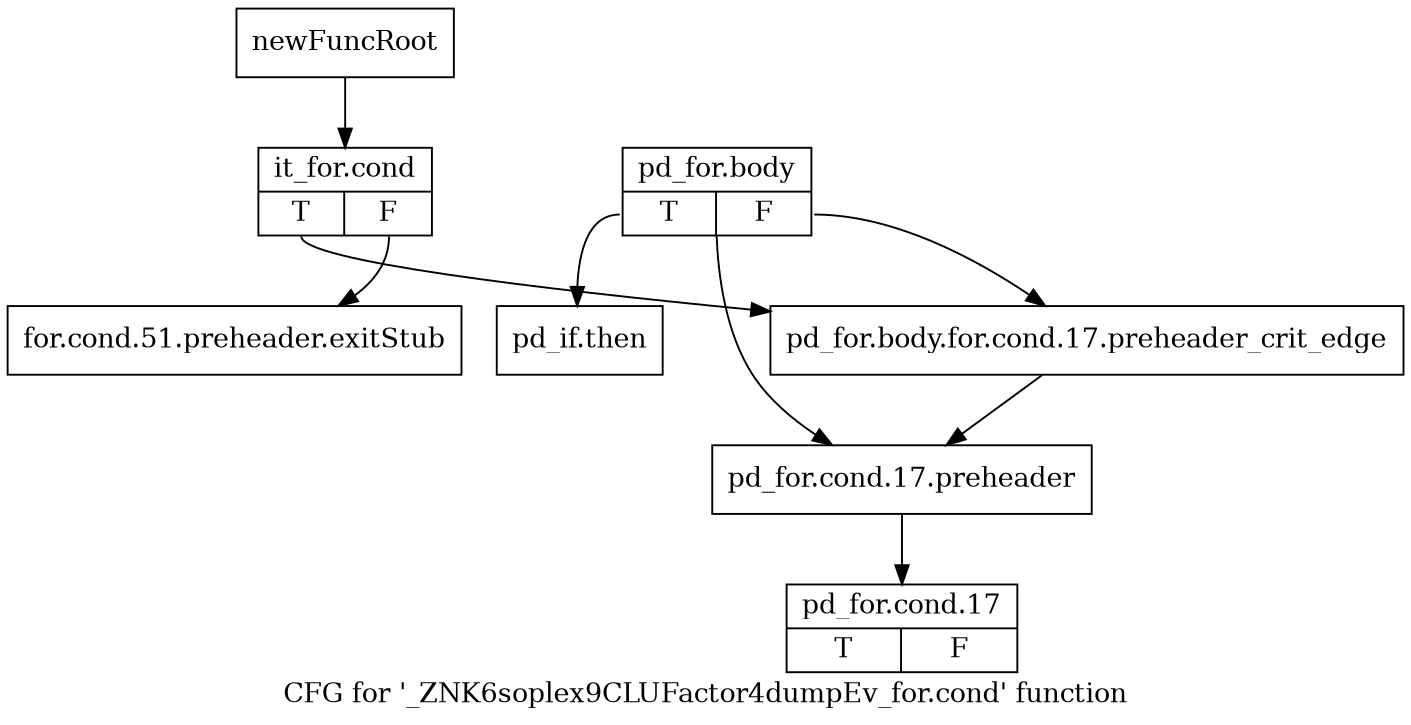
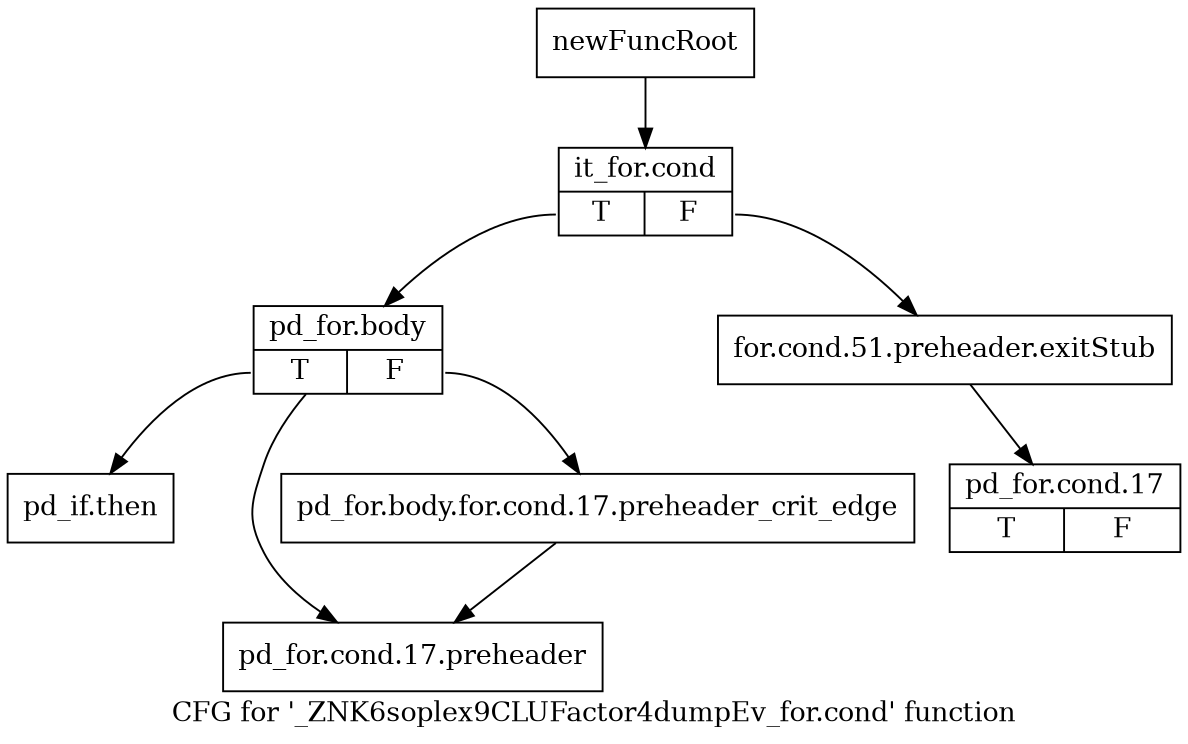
edge "it_for.cond" -> "pd_for.body.for.cond.17.preheader_crit_edge": now "it_for.cond" -> "pd_for.body"
edge "pd_for.cond.17.preheader" -> "pd_for.cond.17": now "for.cond.51.preheader.exitStub" -> "pd_for.cond.17"
